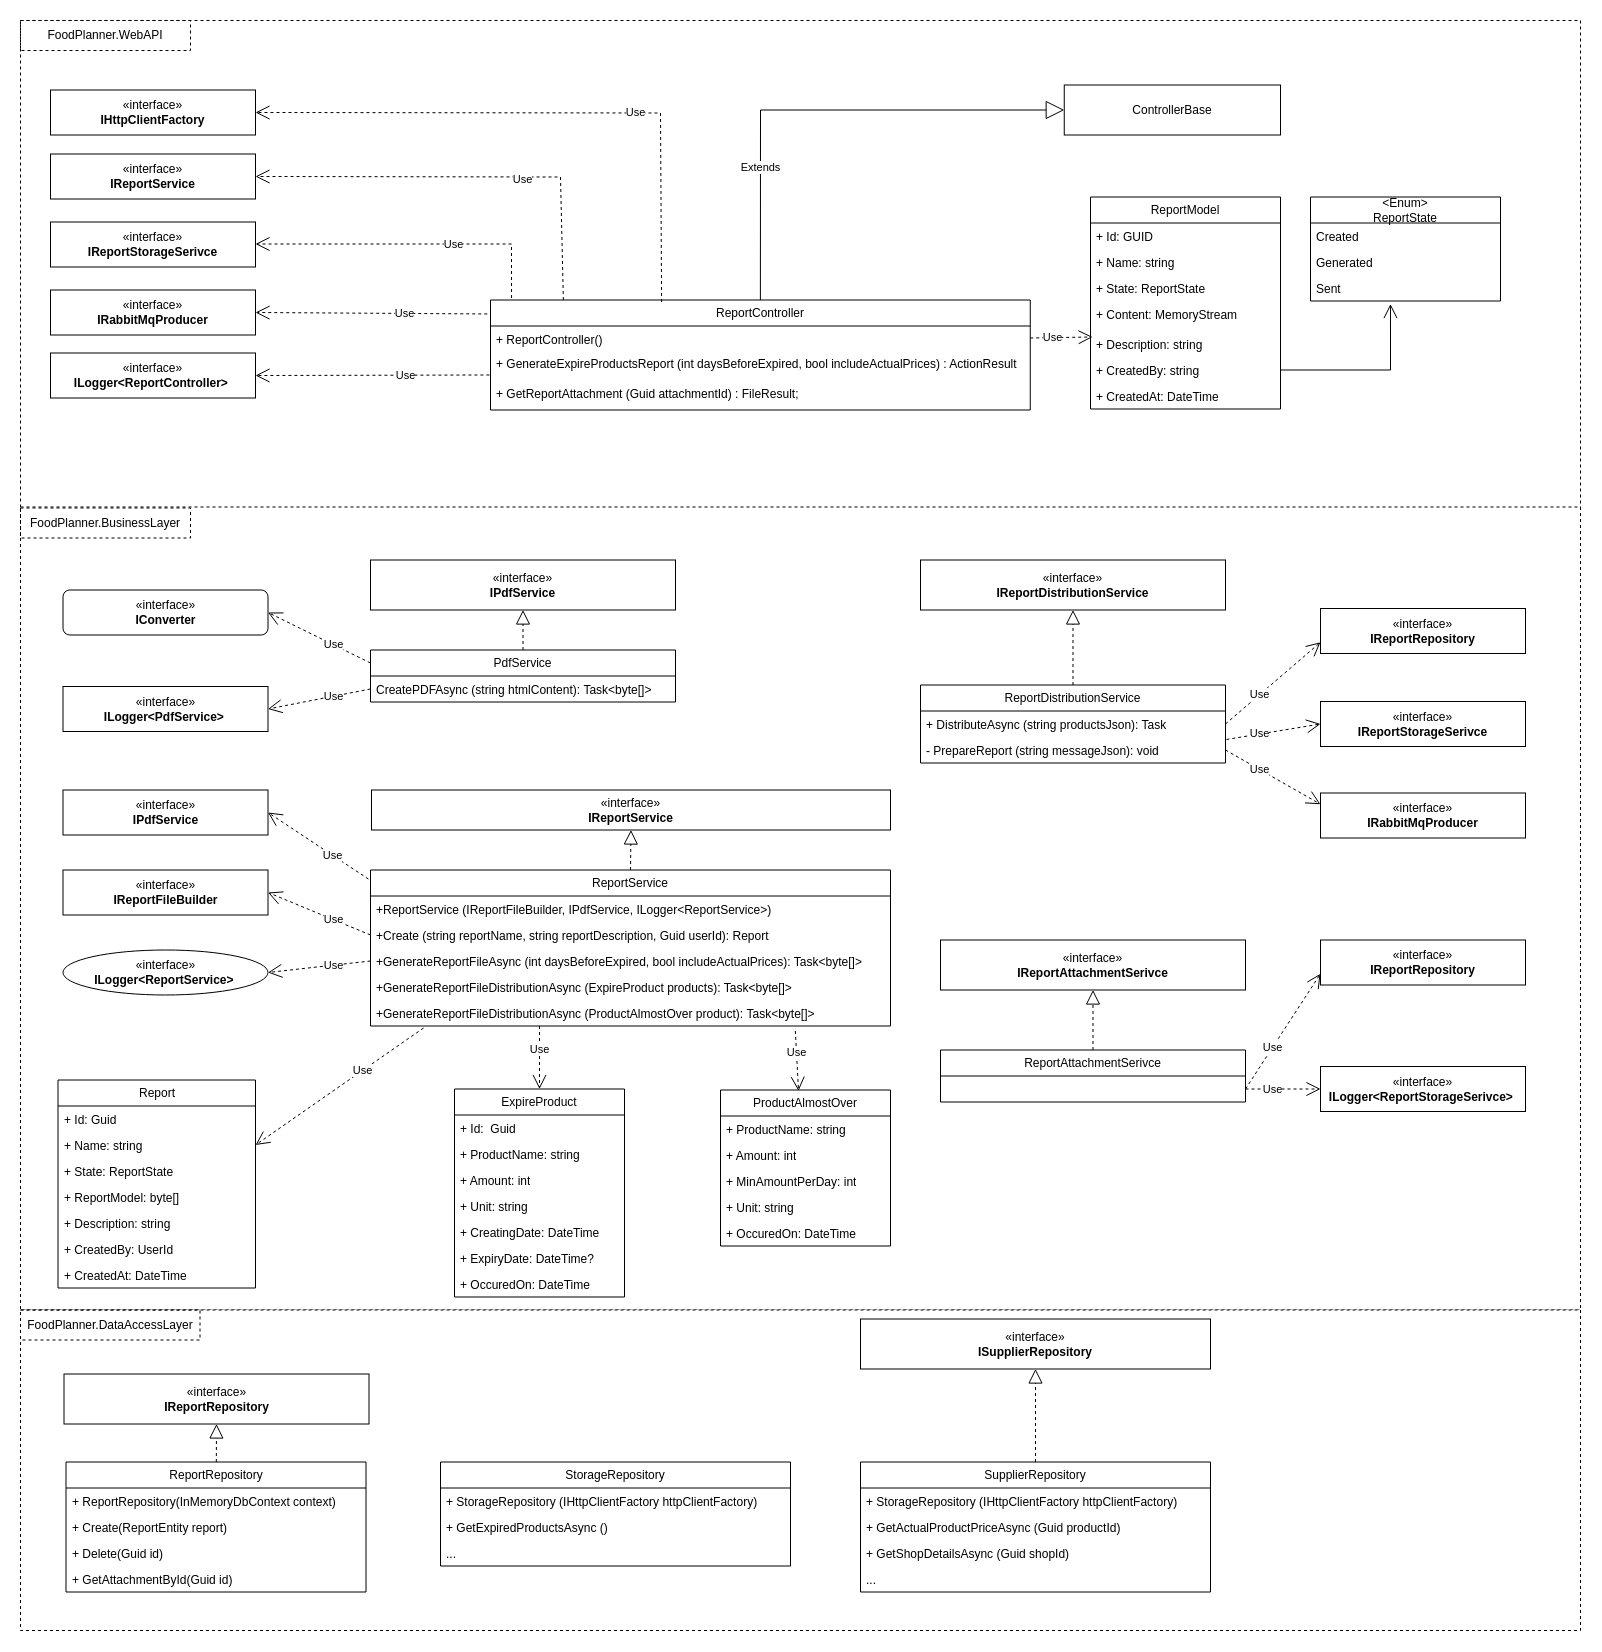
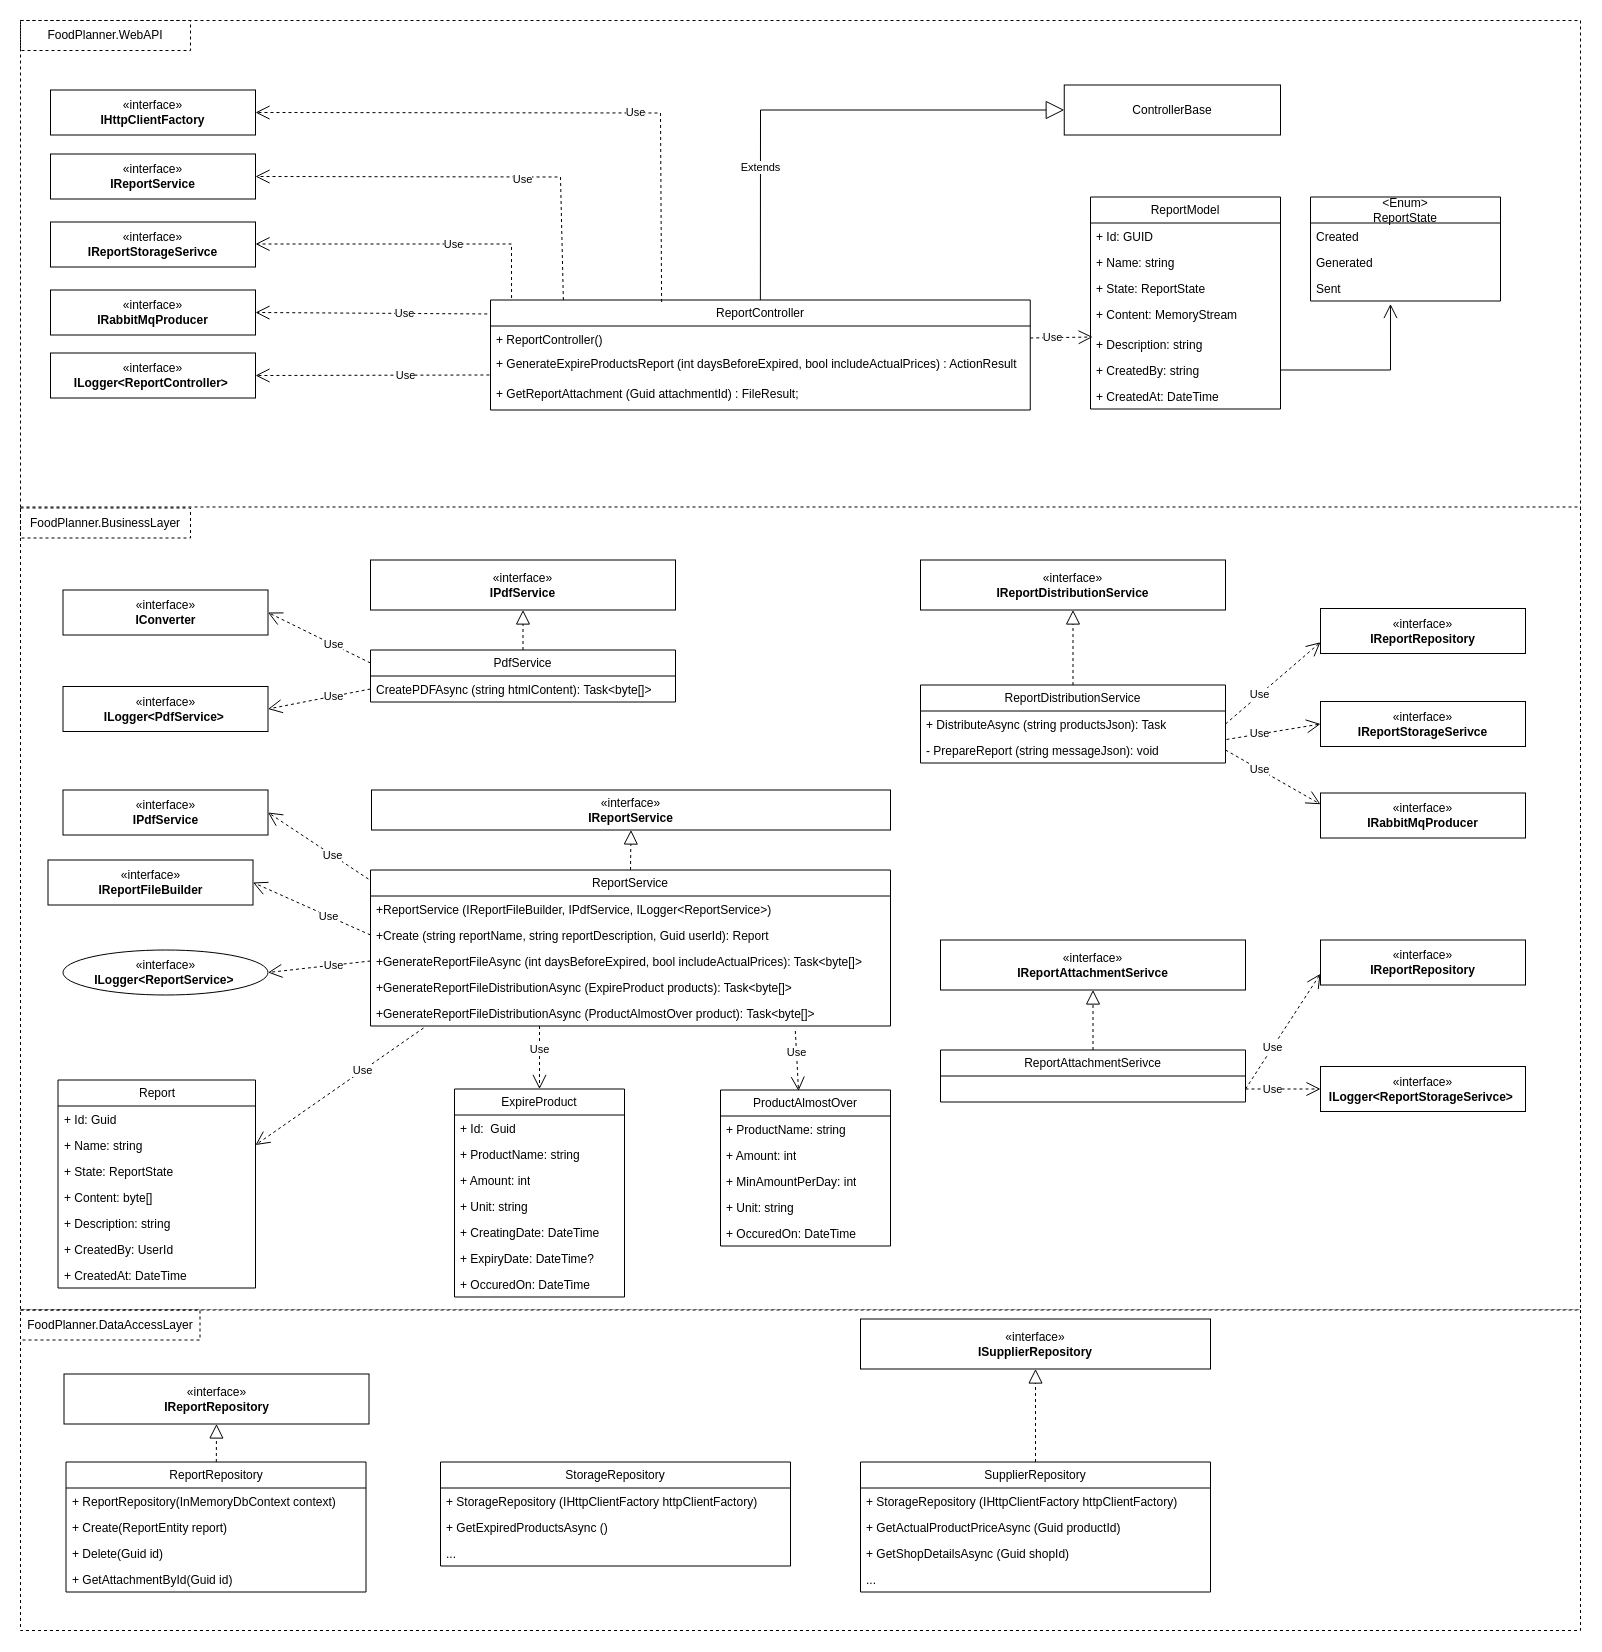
node "«interface» IConverter": shape rounded rectangle -> rectangle
node "«interface» IReportFileBuilder": moved (166, 893) -> (151, 883)
node "+ ReportModel: byte[]": label "+ ReportModel: byte[]" -> "+ Content: byte[]"
